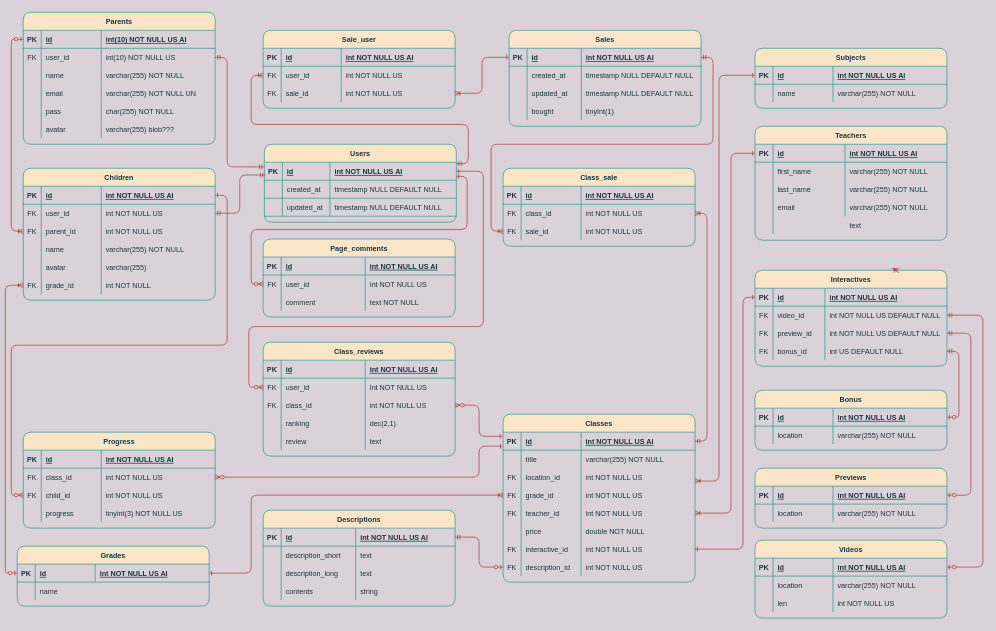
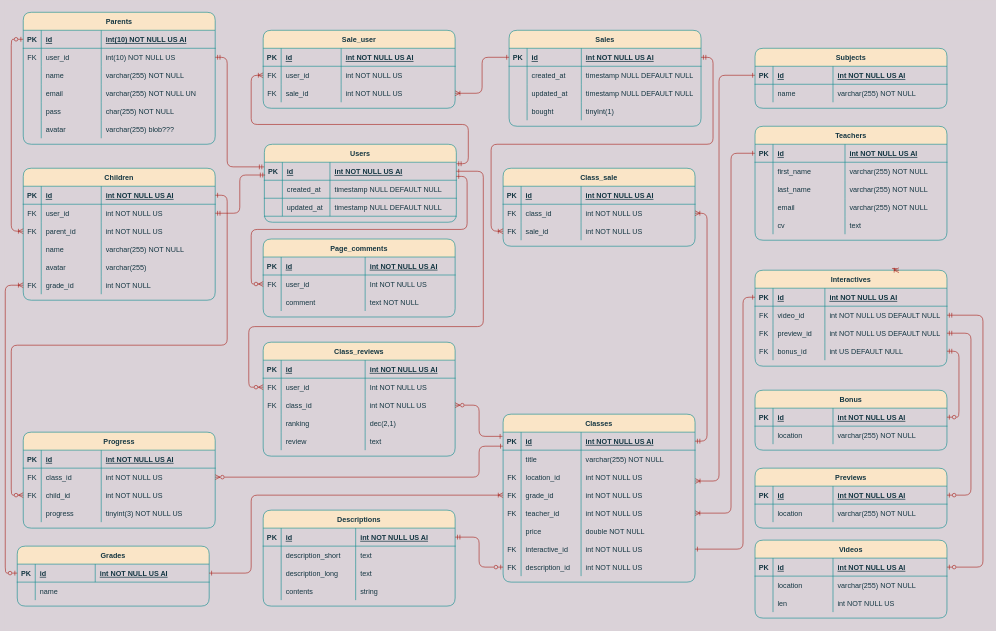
node "cv": added
